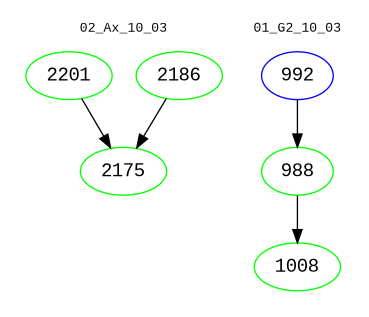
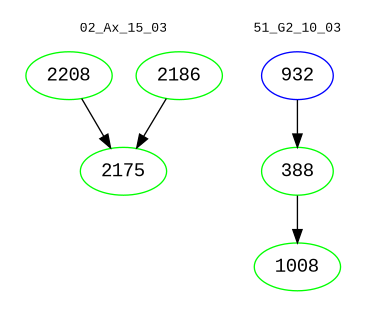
cluster "02_Ax_10_03": label "02_Ax_10_03" -> "02_Ax_15_03"
cluster "01_G2_10_03": label "01_G2_10_03" -> "51_G2_10_03"
node "2201": label "2201" -> "2208"
node "992": label "992" -> "932"
node "988": label "988" -> "388"
